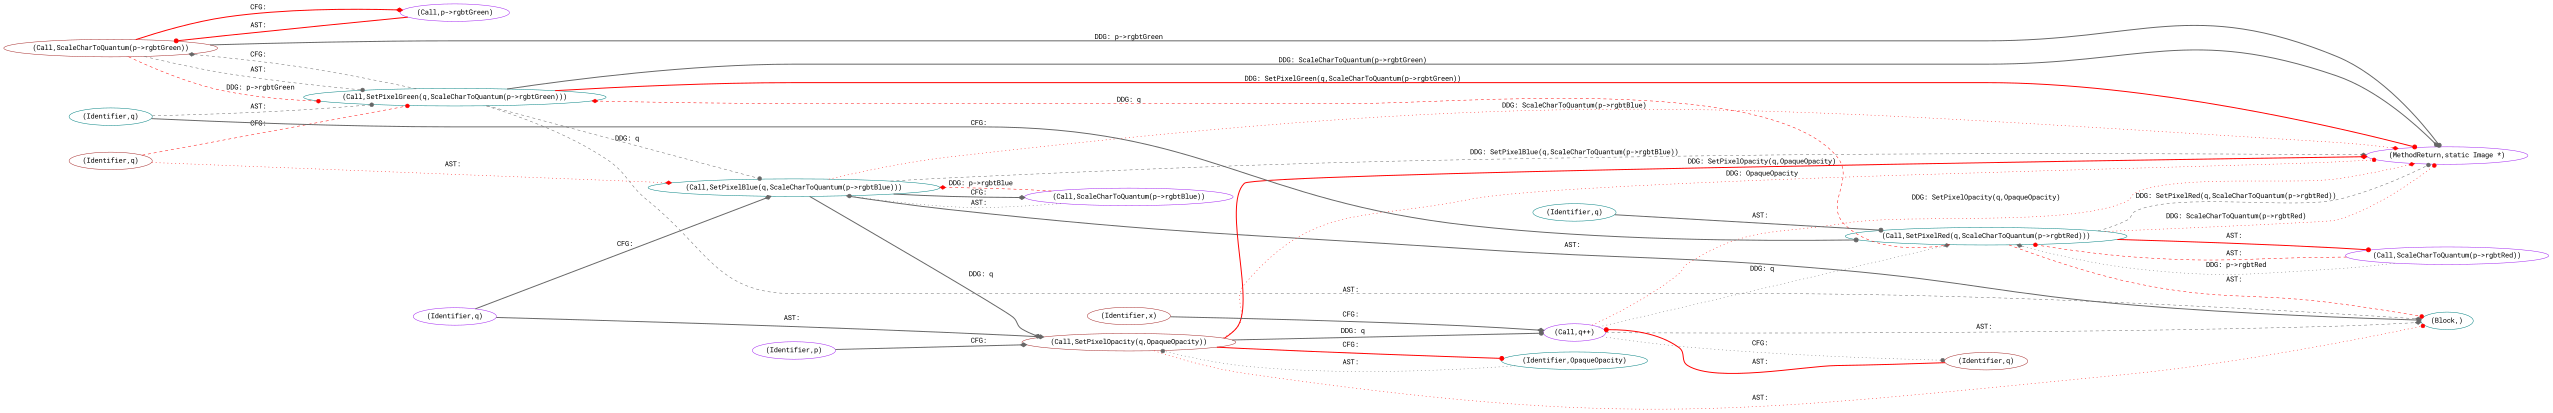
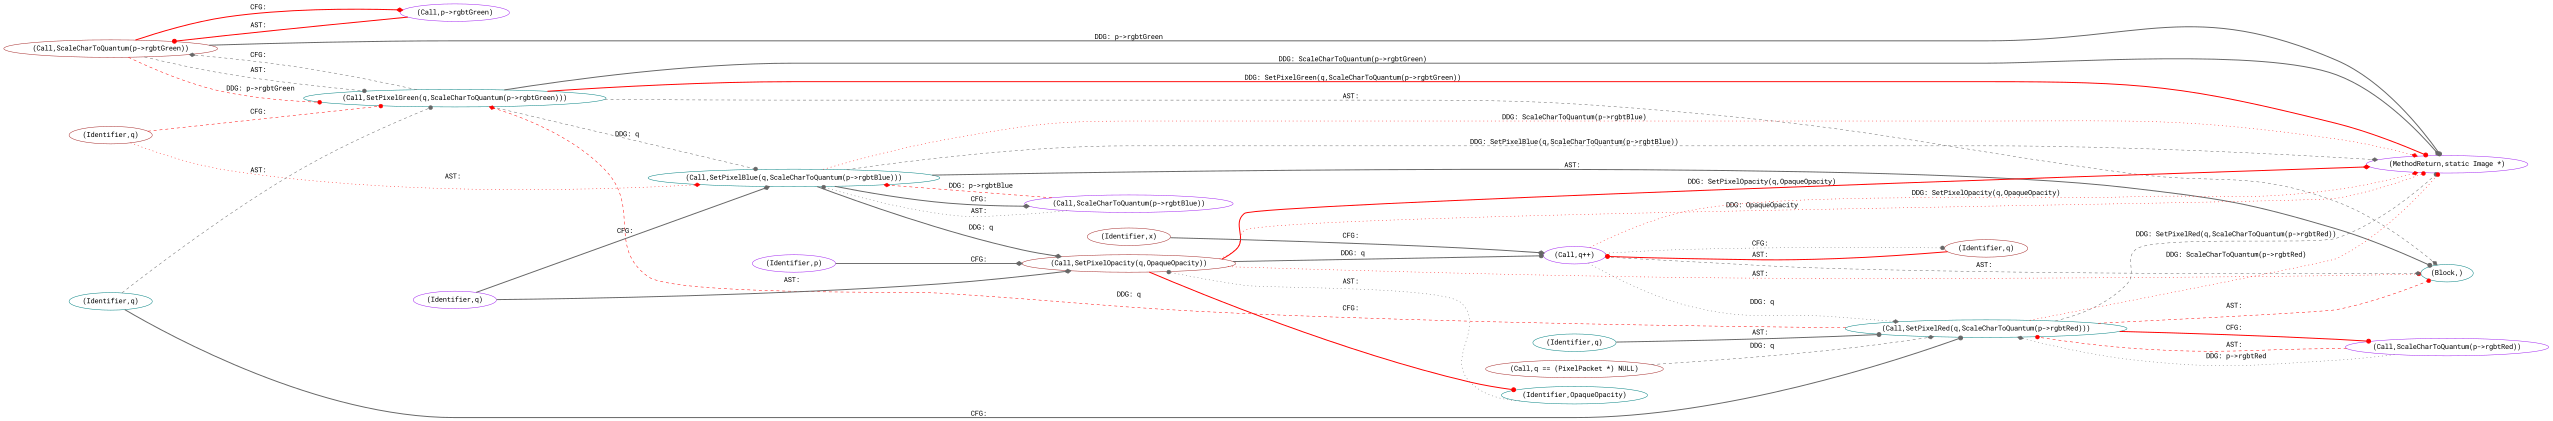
edge "(Call,SetPixelRed(q,ScaleCharToQuantum(p->rgbtRed)))" -> "(Call,ScaleCharToQuantum(p->rgbtRed))": label "AST: " -> "CFG: "
node "(Call,q == (PixelPacket *) NULL)": added
